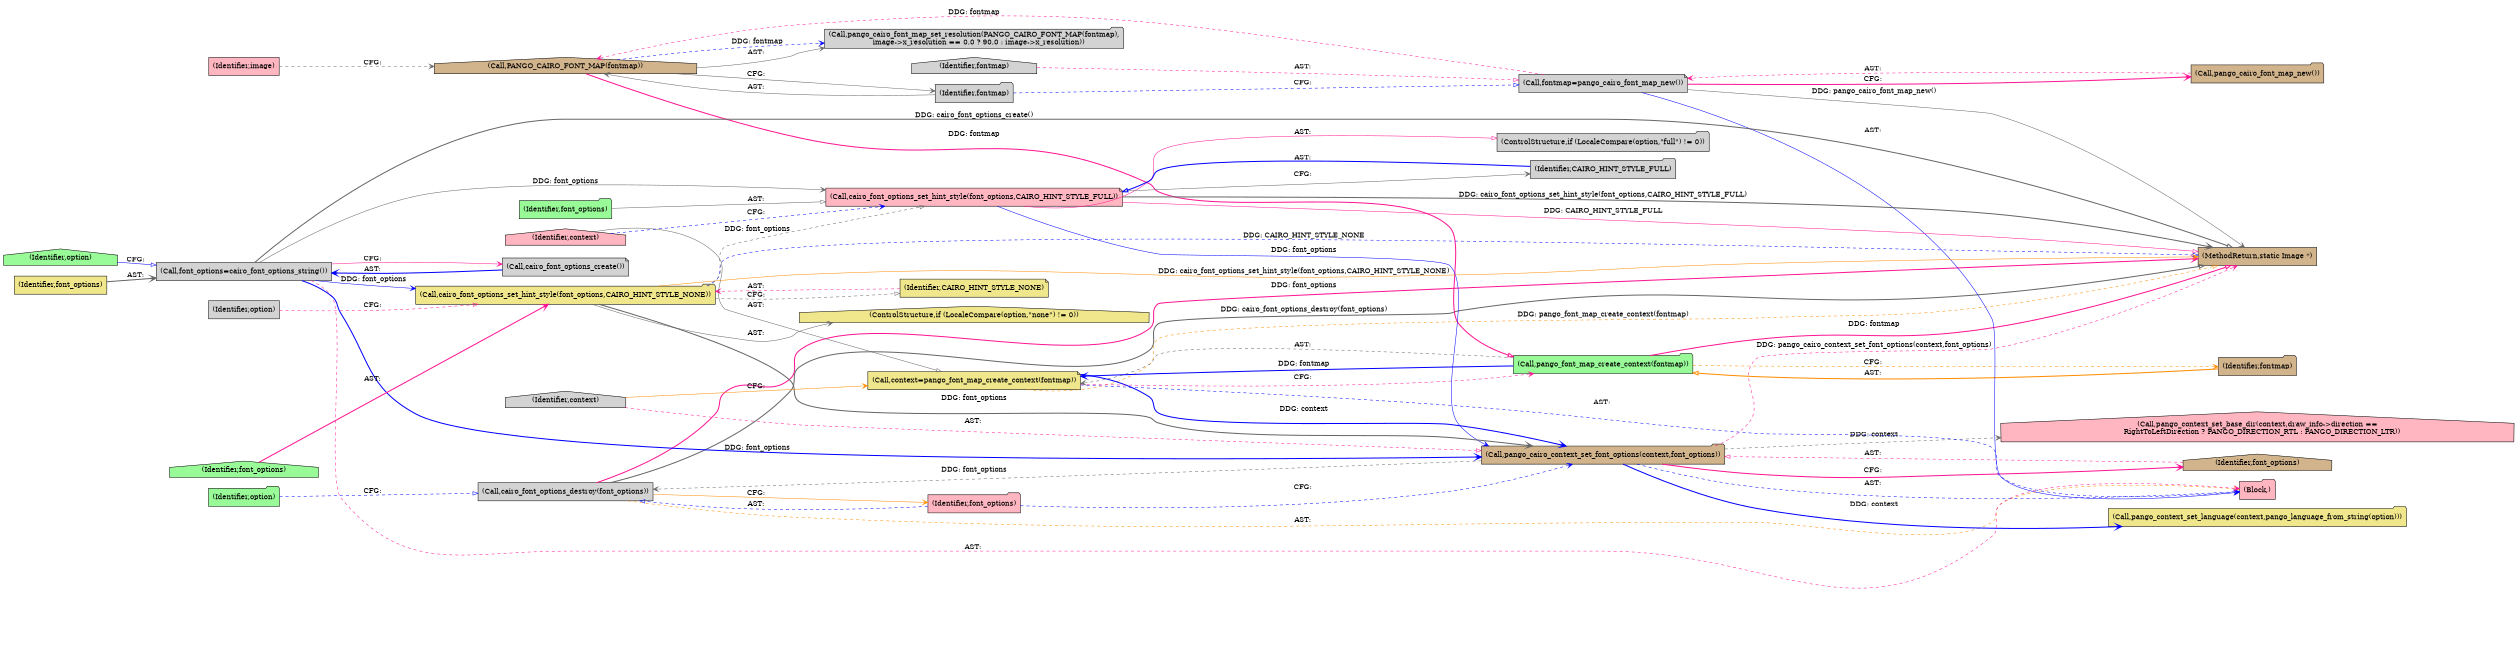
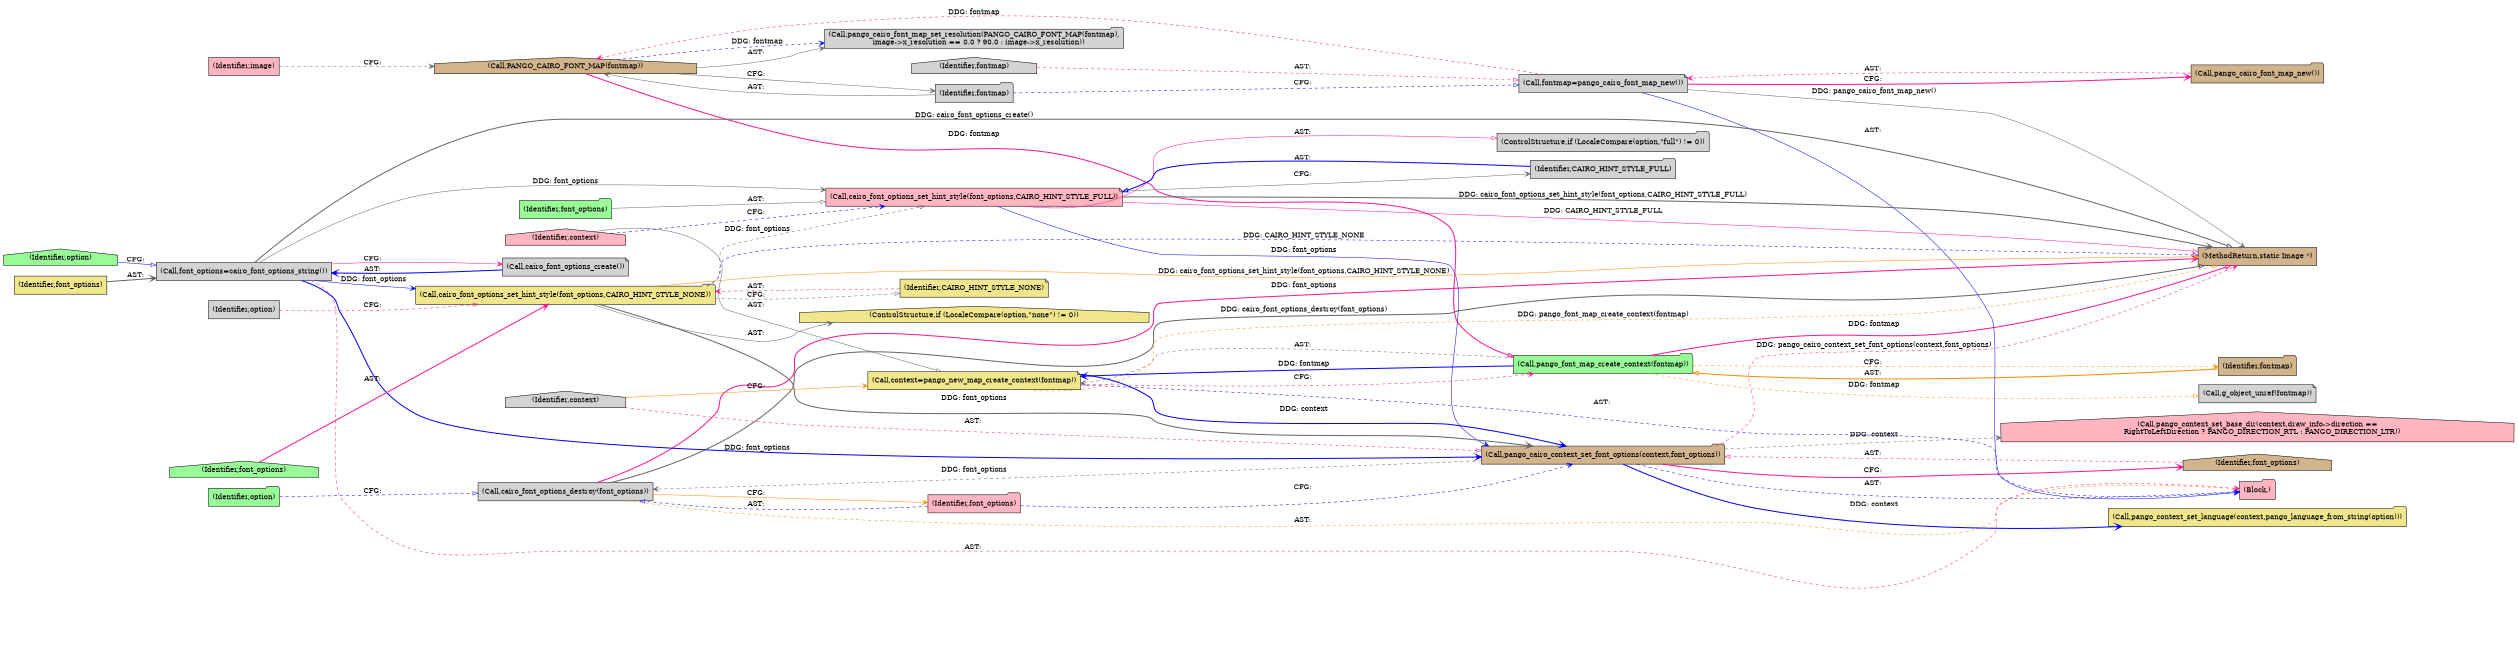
node "(Call,context=pango_font_map_create_context(fontmap))": label "(Call,context=pango_font_map_create_context(fontmap))" -> "(Call,context=pango_new_map_create_context(fontmap))"
node "(Call,g_object_unref(fontmap))": added
